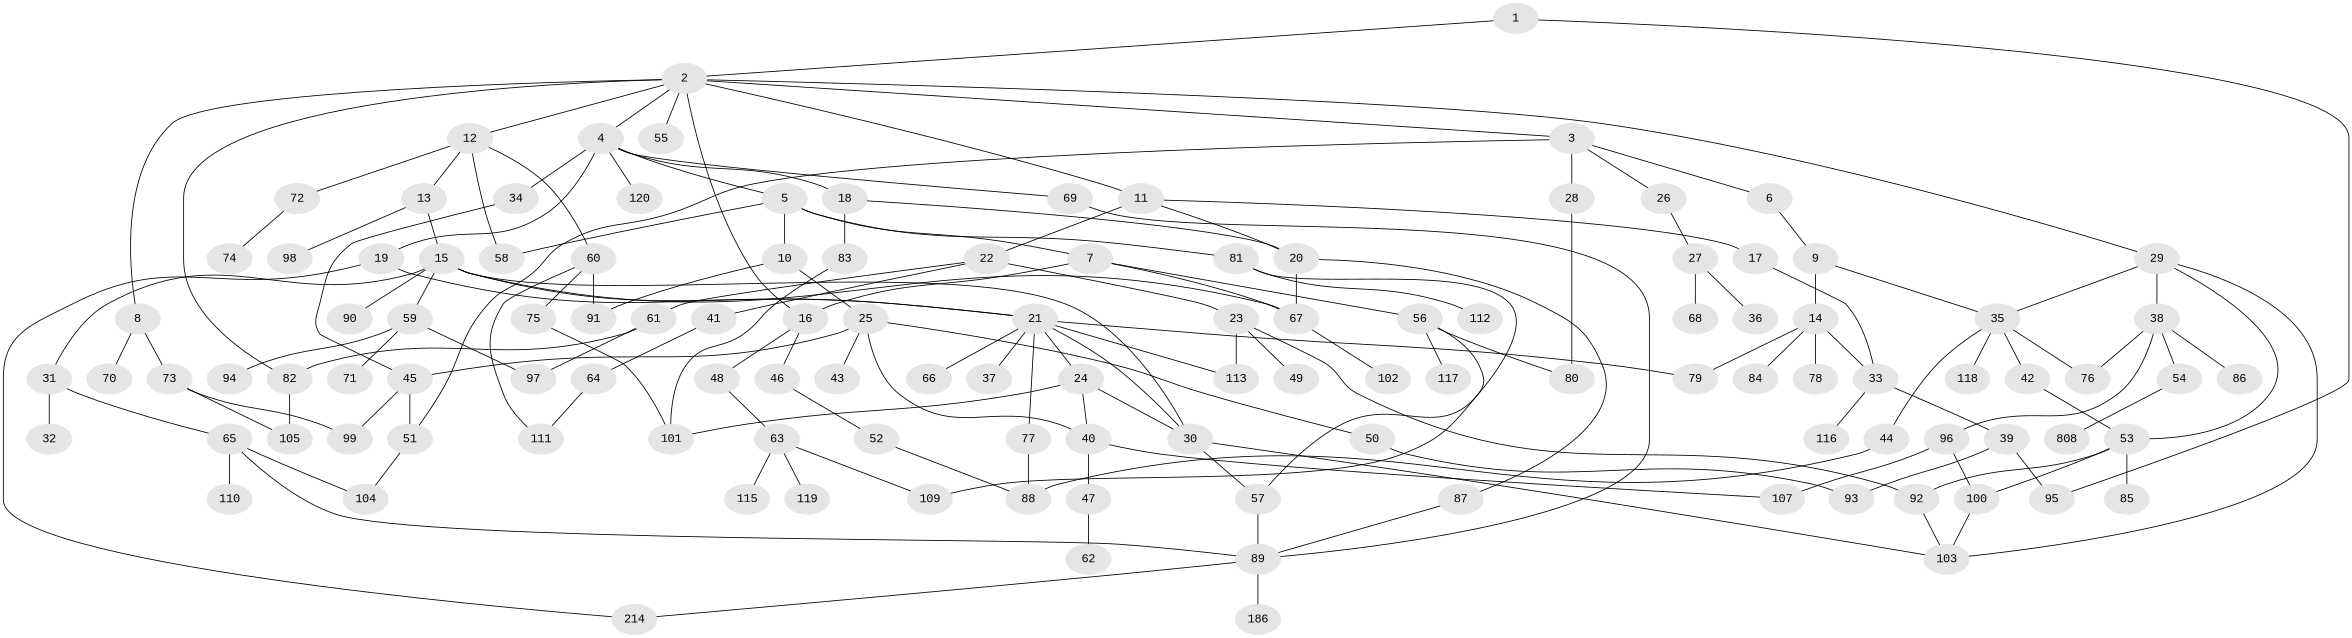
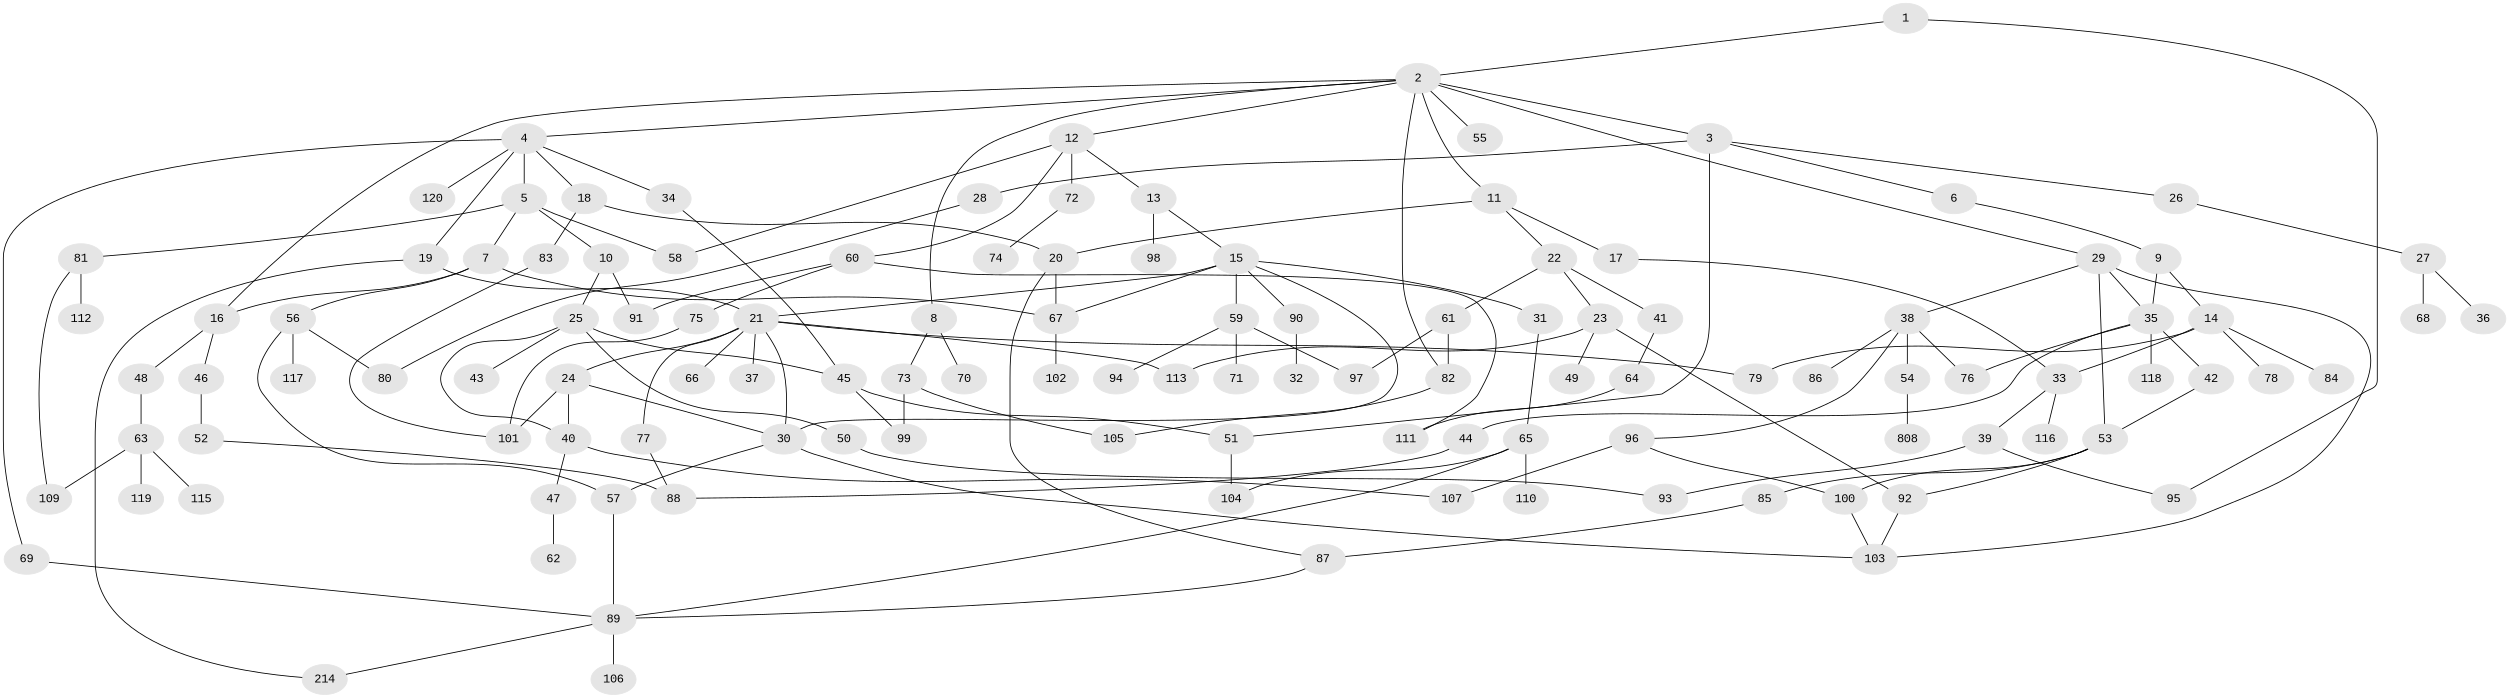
edge "31" -- "32": now "90" -- "32"
edge "85" -- "87": added
node "186": label "186" -> "106"
